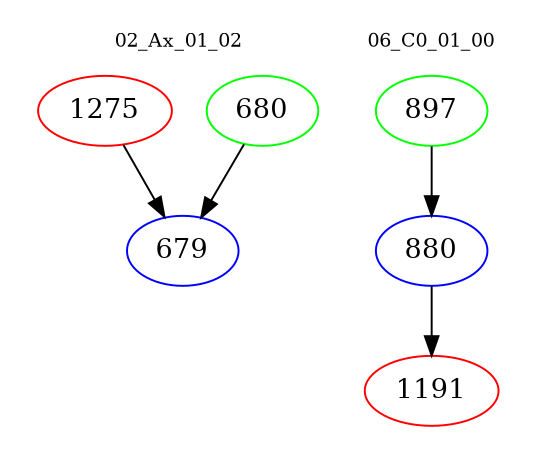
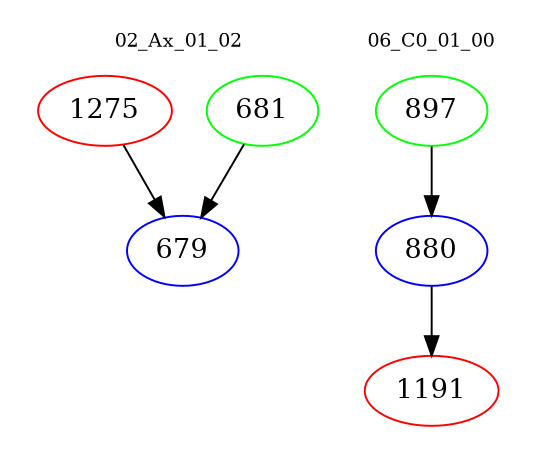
node "680": label "680" -> "681"
